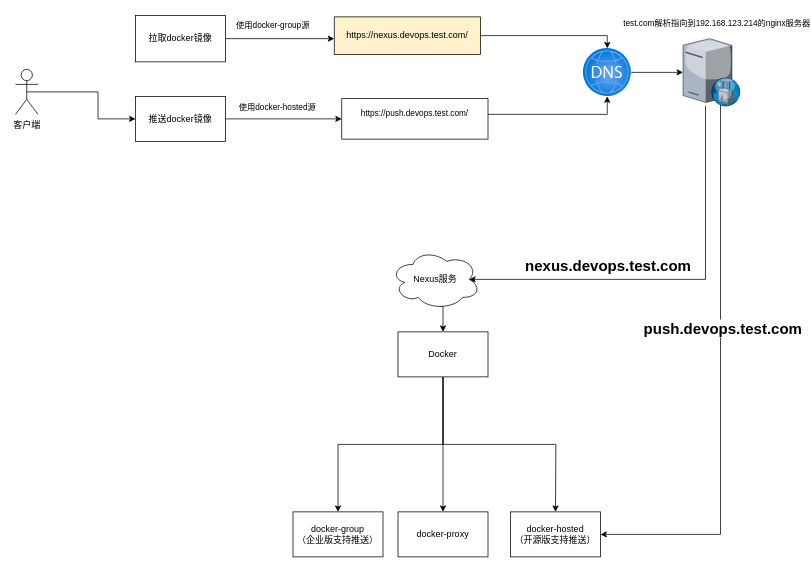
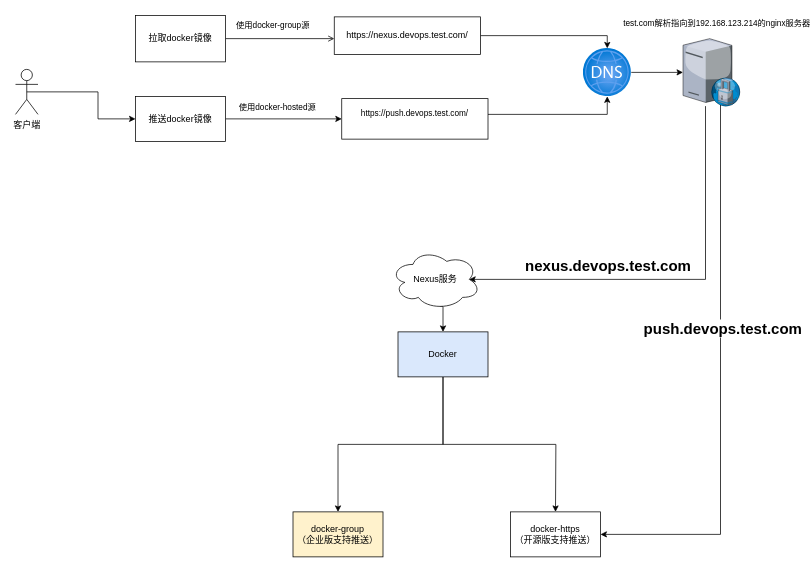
node "https://nexus.devops.test.com/": fillcolor #fff2cc -> #ffffff
edge "拉取docker镜像" -> "https://nexus.devops.test.com/": arrowhead classic -> open
node "Docker": fillcolor #ffffff -> #dae8fc
edge "Docker" -> "docker-proxy": removed
node "docker-group （企业版支持推送）": fillcolor #ffffff -> #fff2cc
node "docker-proxy": removed
node "docker-hosted （开源版支持推送）": label "docker-hosted （开源版支持推送）" -> "docker-https （开源版支持推送）"
